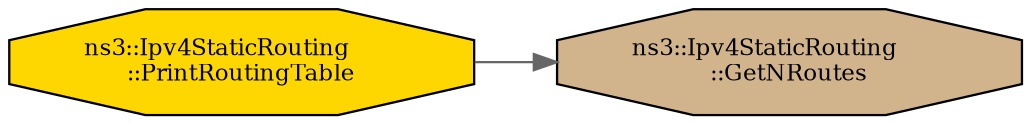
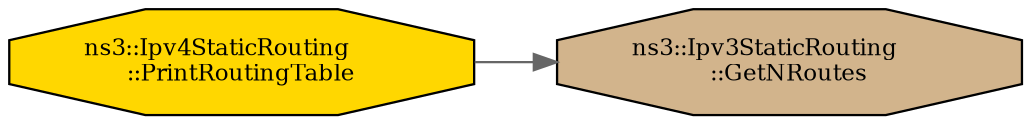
node "ns3::Ipv4StaticRouting ::GetNRoutes": label "ns3::Ipv4StaticRouting ::GetNRoutes" -> "ns3::Ipv3StaticRouting ::GetNRoutes"
